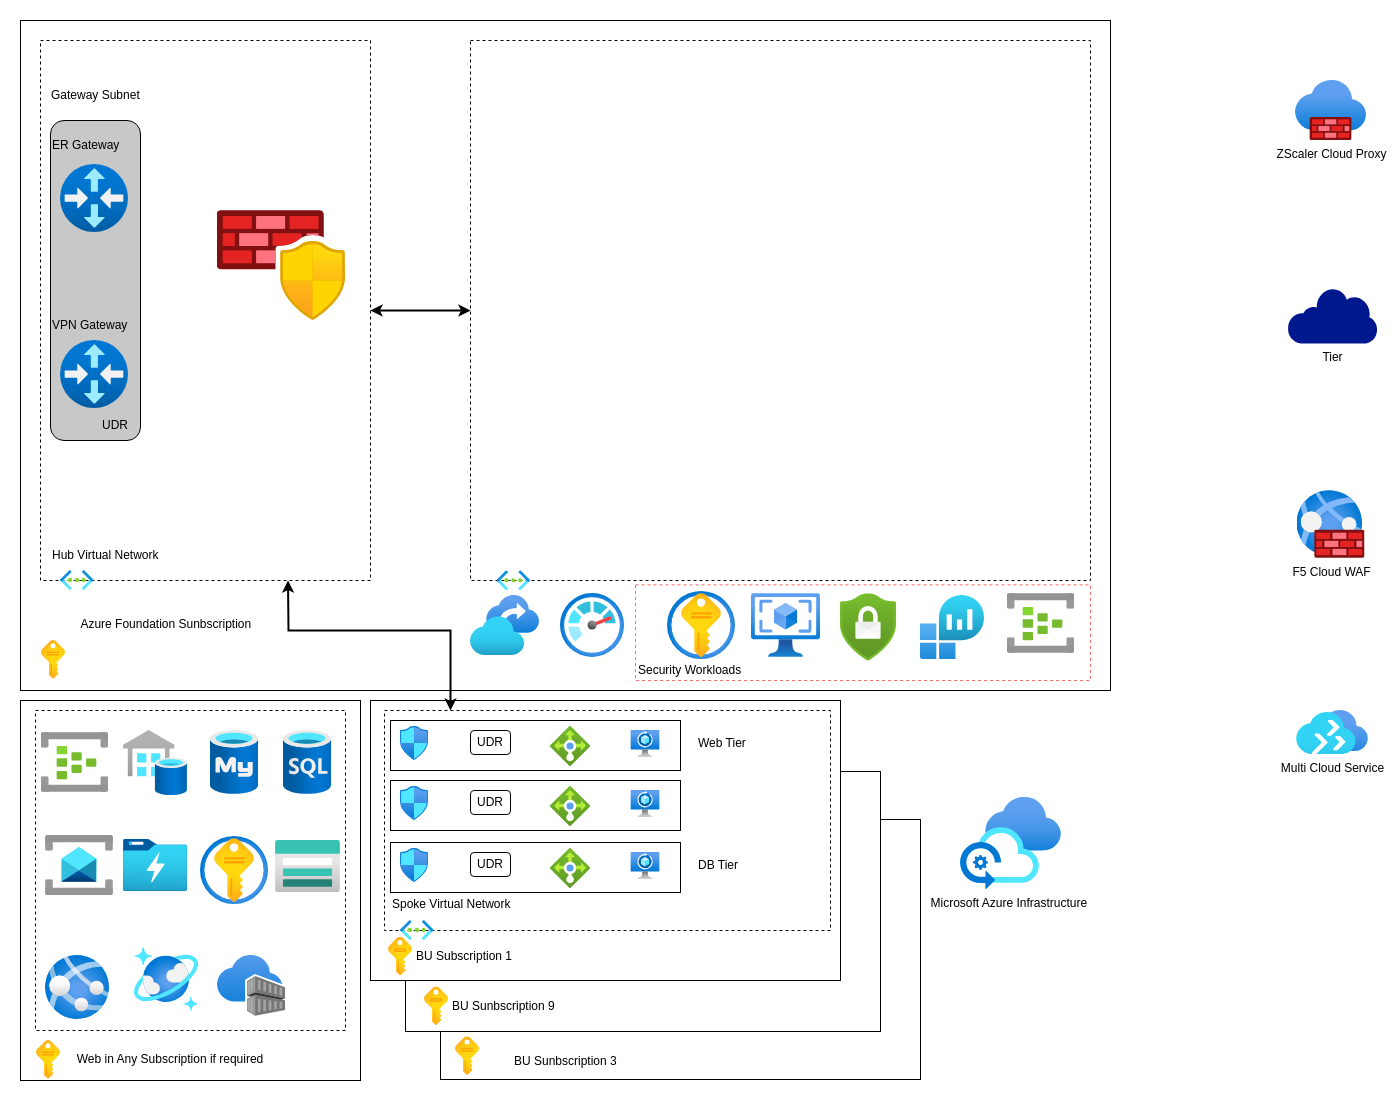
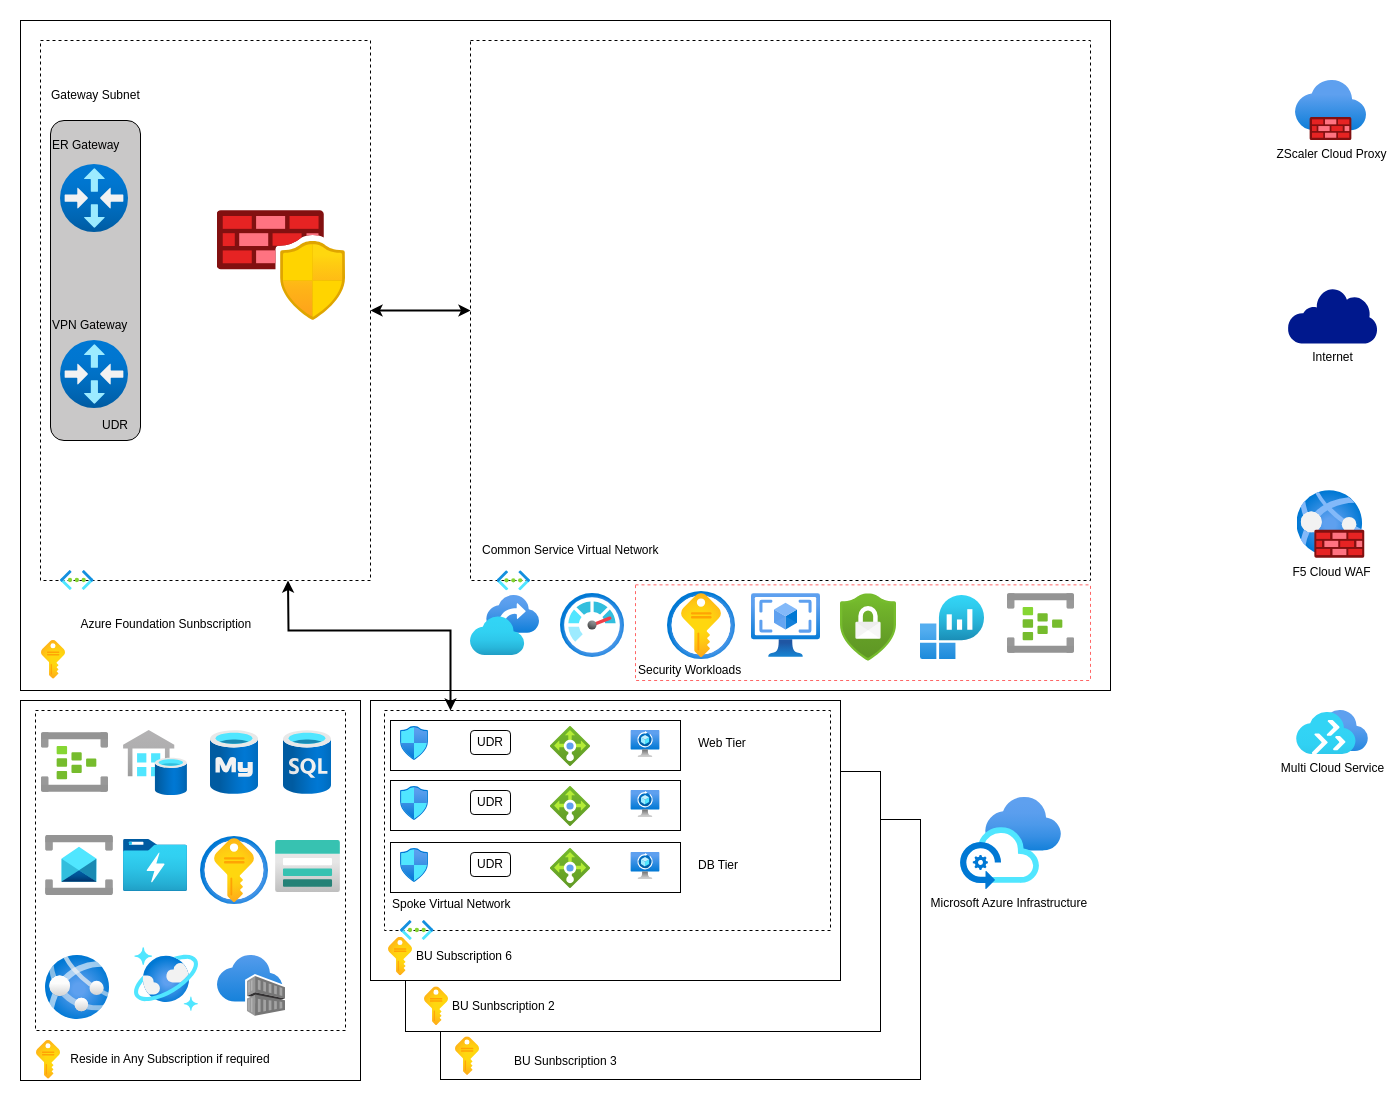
node "Tier": label "Tier" -> "Internet"
node "Common Service Virtual Network": added
node "Hub Virtual Network": removed
node "BU Subscription 1": label "BU Subscription 1" -> "BU Subscription 6"
node "BU Sunbscription 9": label "BU Sunbscription 9" -> "BU Sunbscription 2"
node "Web in Any Subscription if required": label "Web in Any Subscription if required" -> "Reside in Any Subscription if required"
